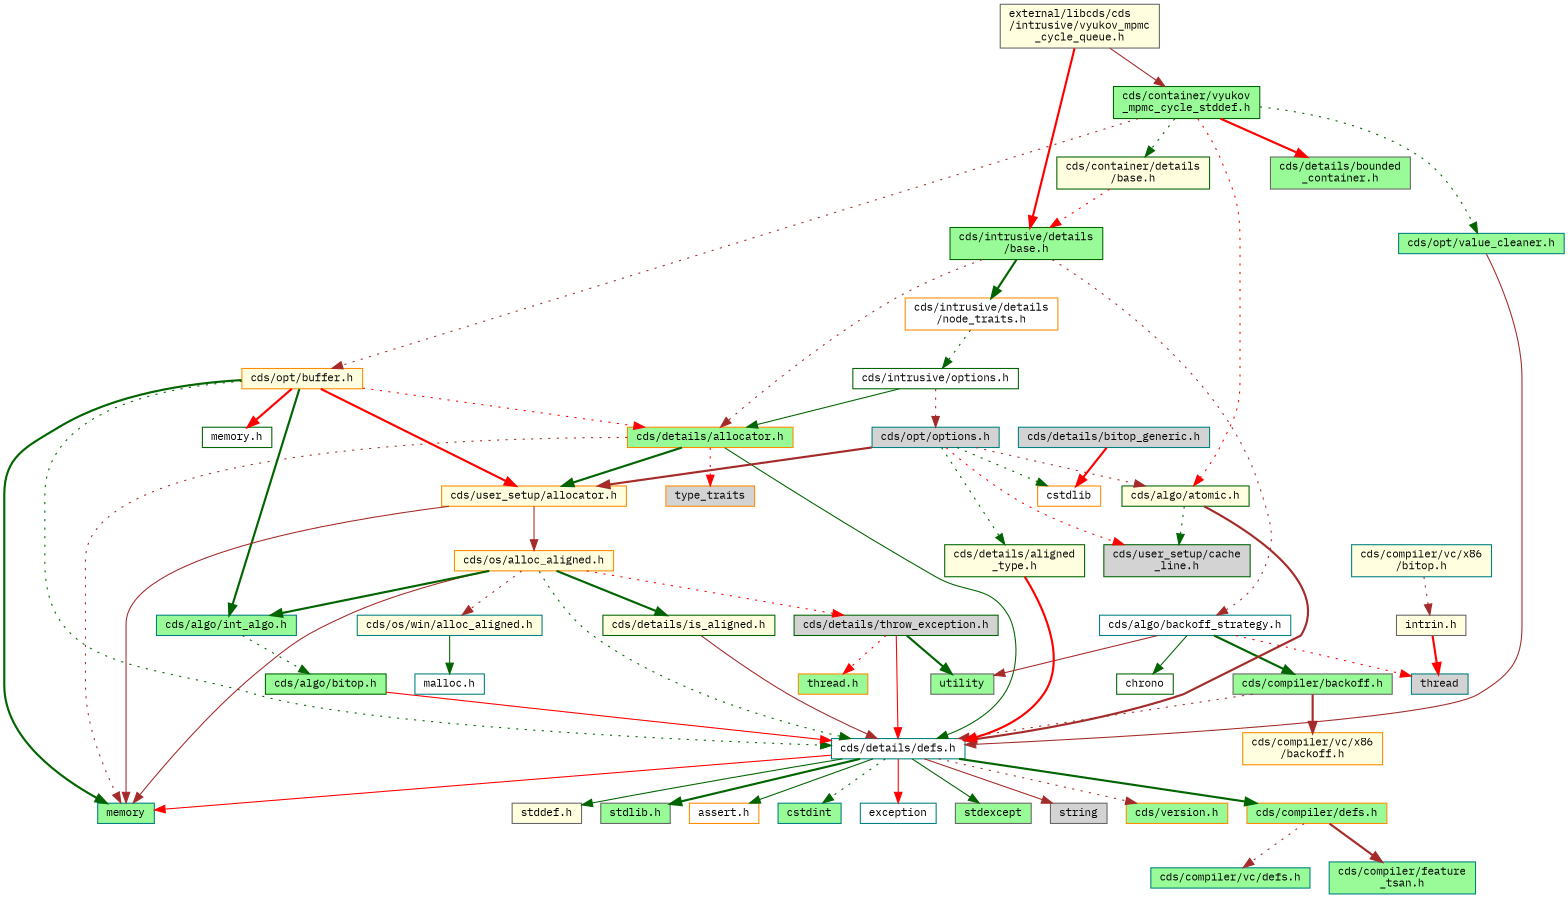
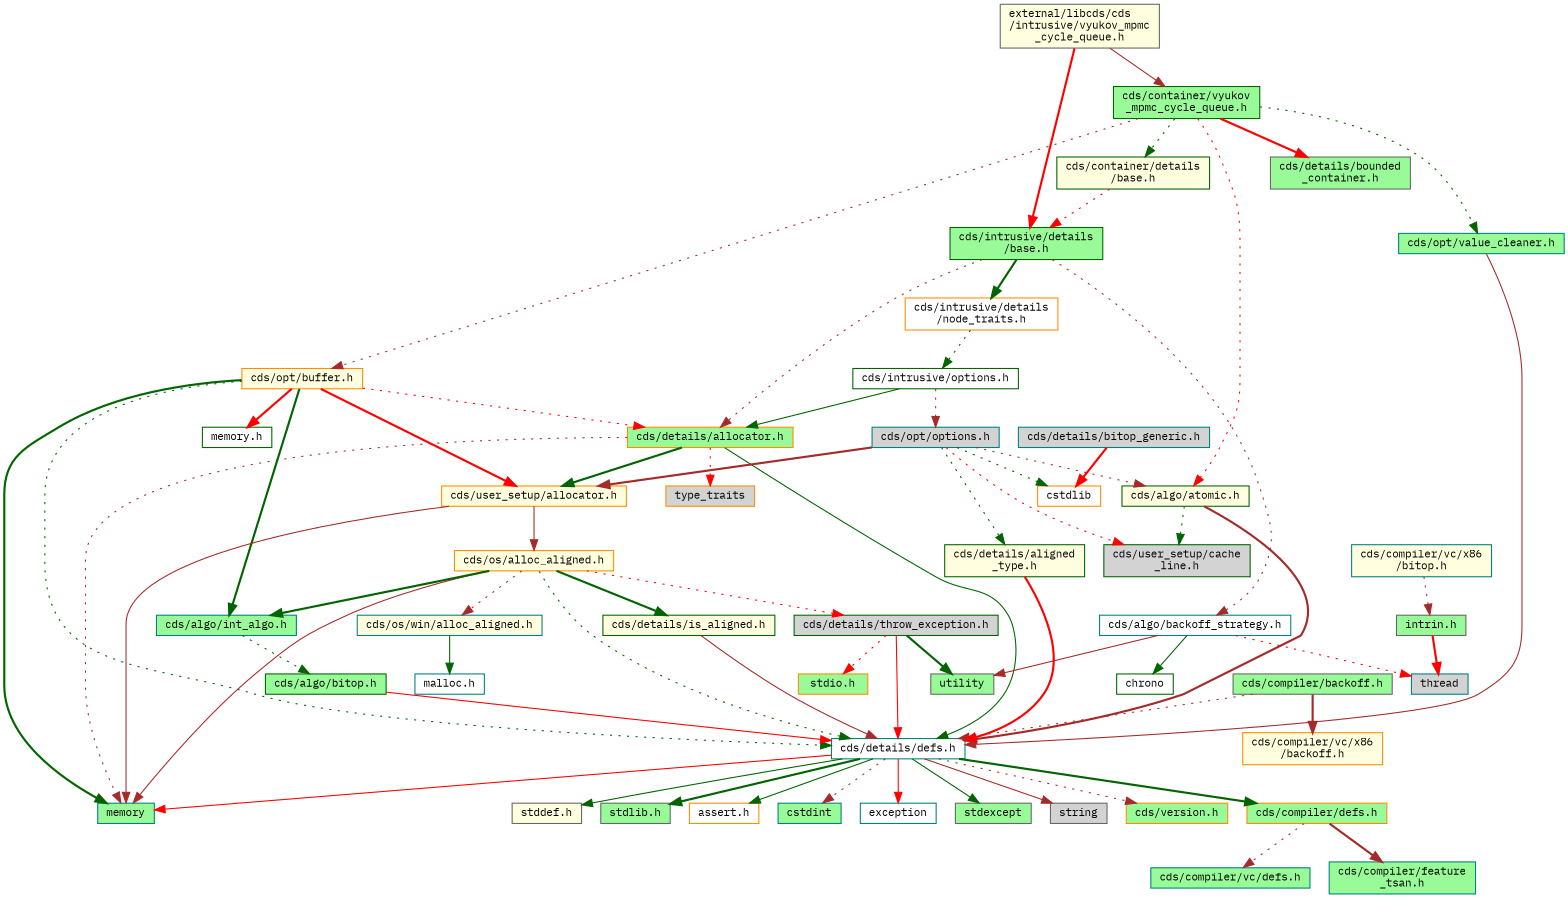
node "cds/container/vyukov _mpmc_cycle_stddef.h": label "cds/container/vyukov _mpmc_cycle_stddef.h" -> "cds/container/vyukov _mpmc_cycle_queue.h"
node "intrin.h": fillcolor lightyellow -> palegreen
edge "cds/algo/backoff_strategy.h" -> "cds/compiler/backoff.h": removed
node "thread.h": label "thread.h" -> "stdio.h"
edge "cds/details/defs.h" -> "cstdint": color darkgreen -> brown
